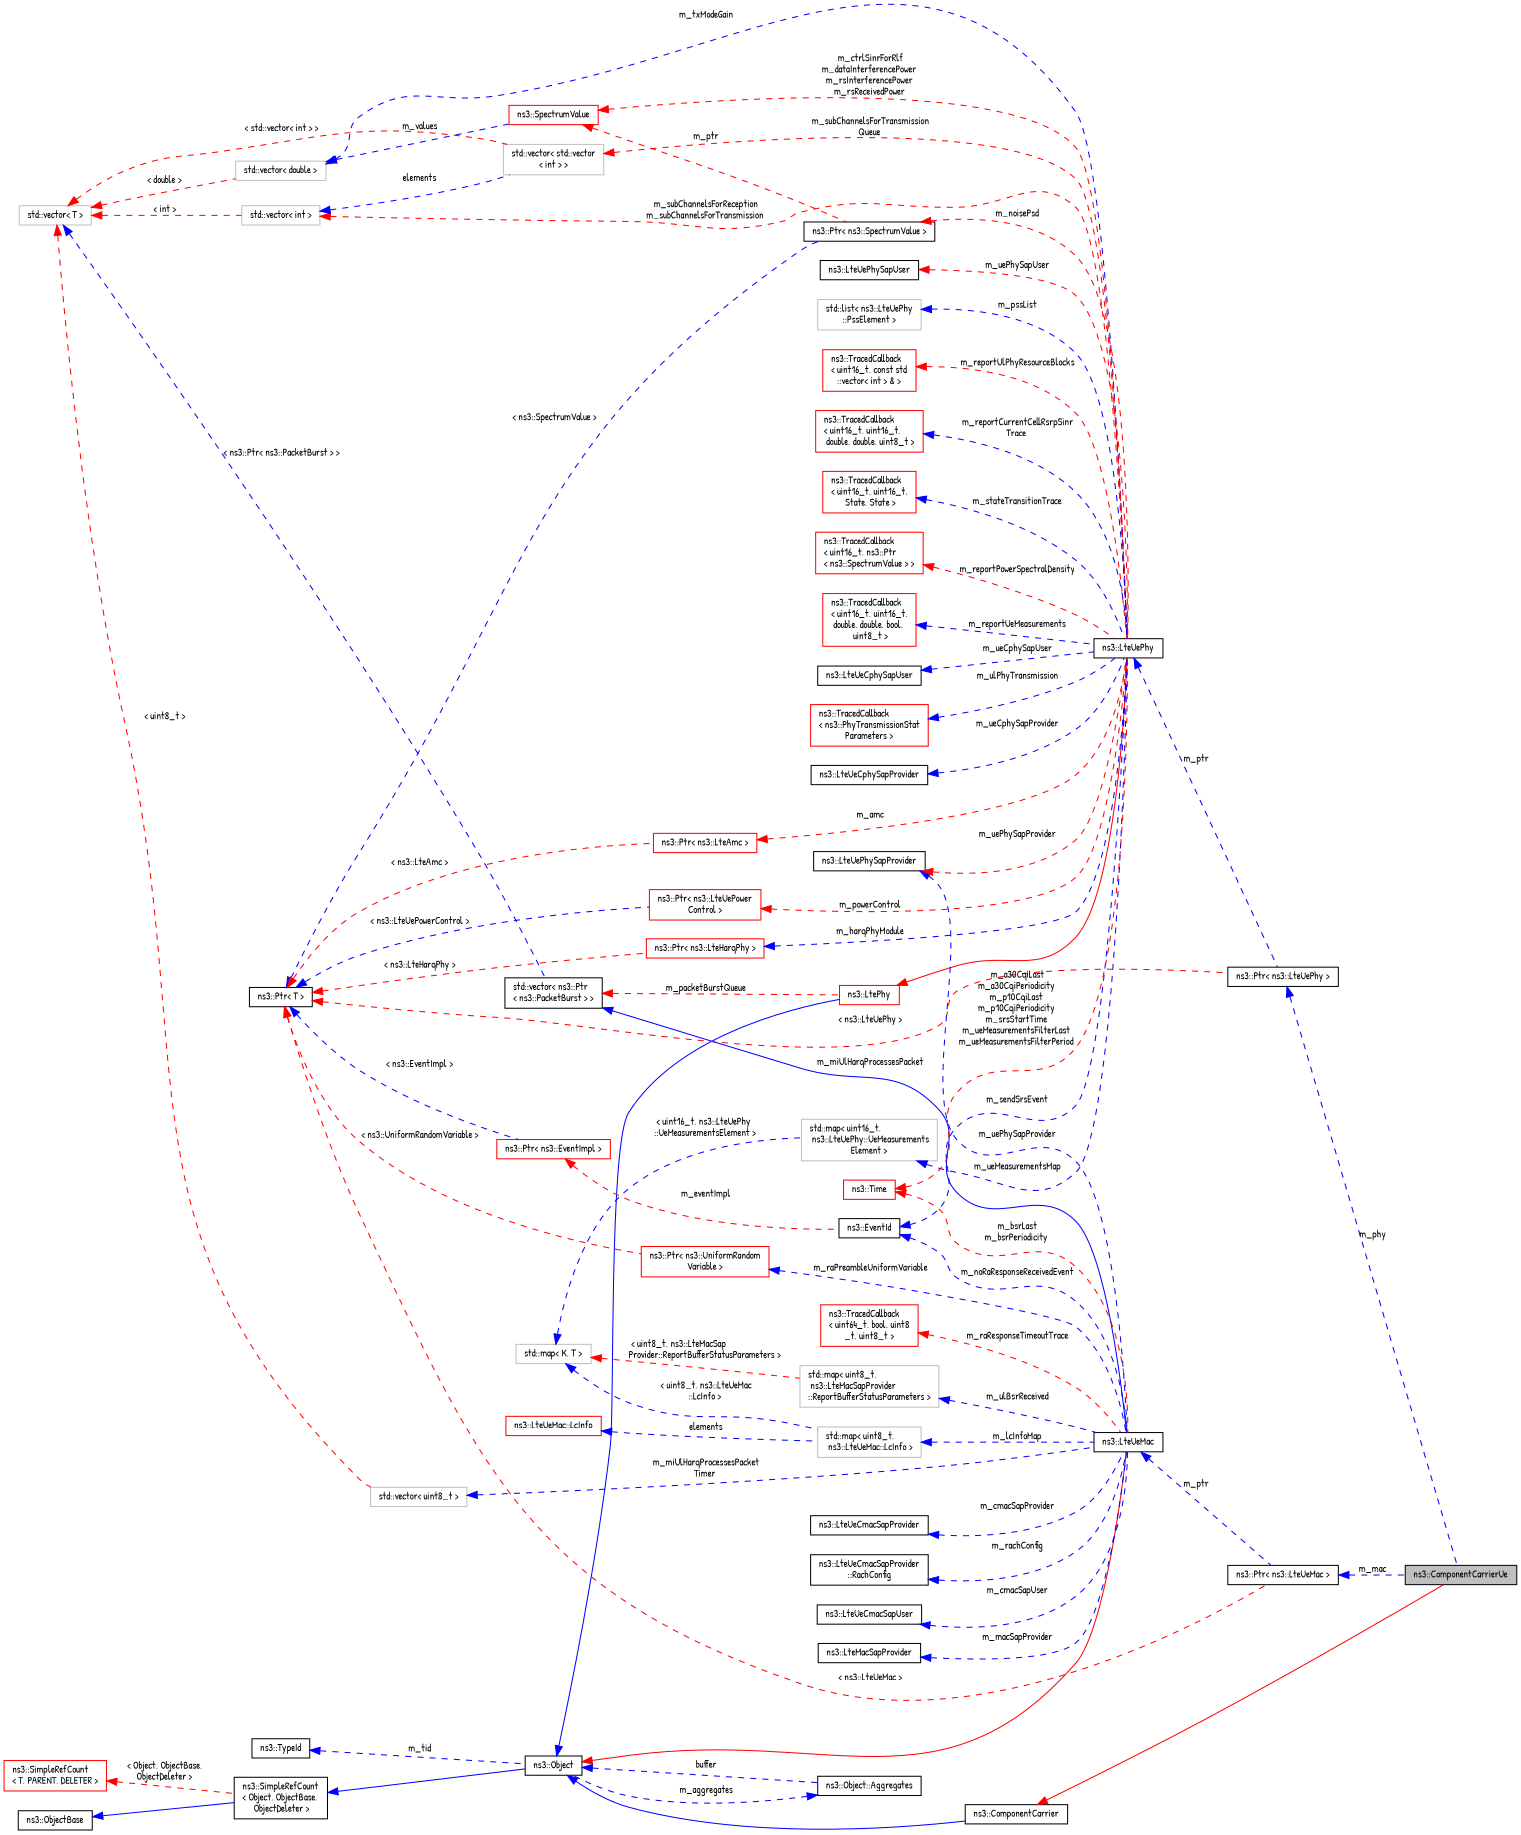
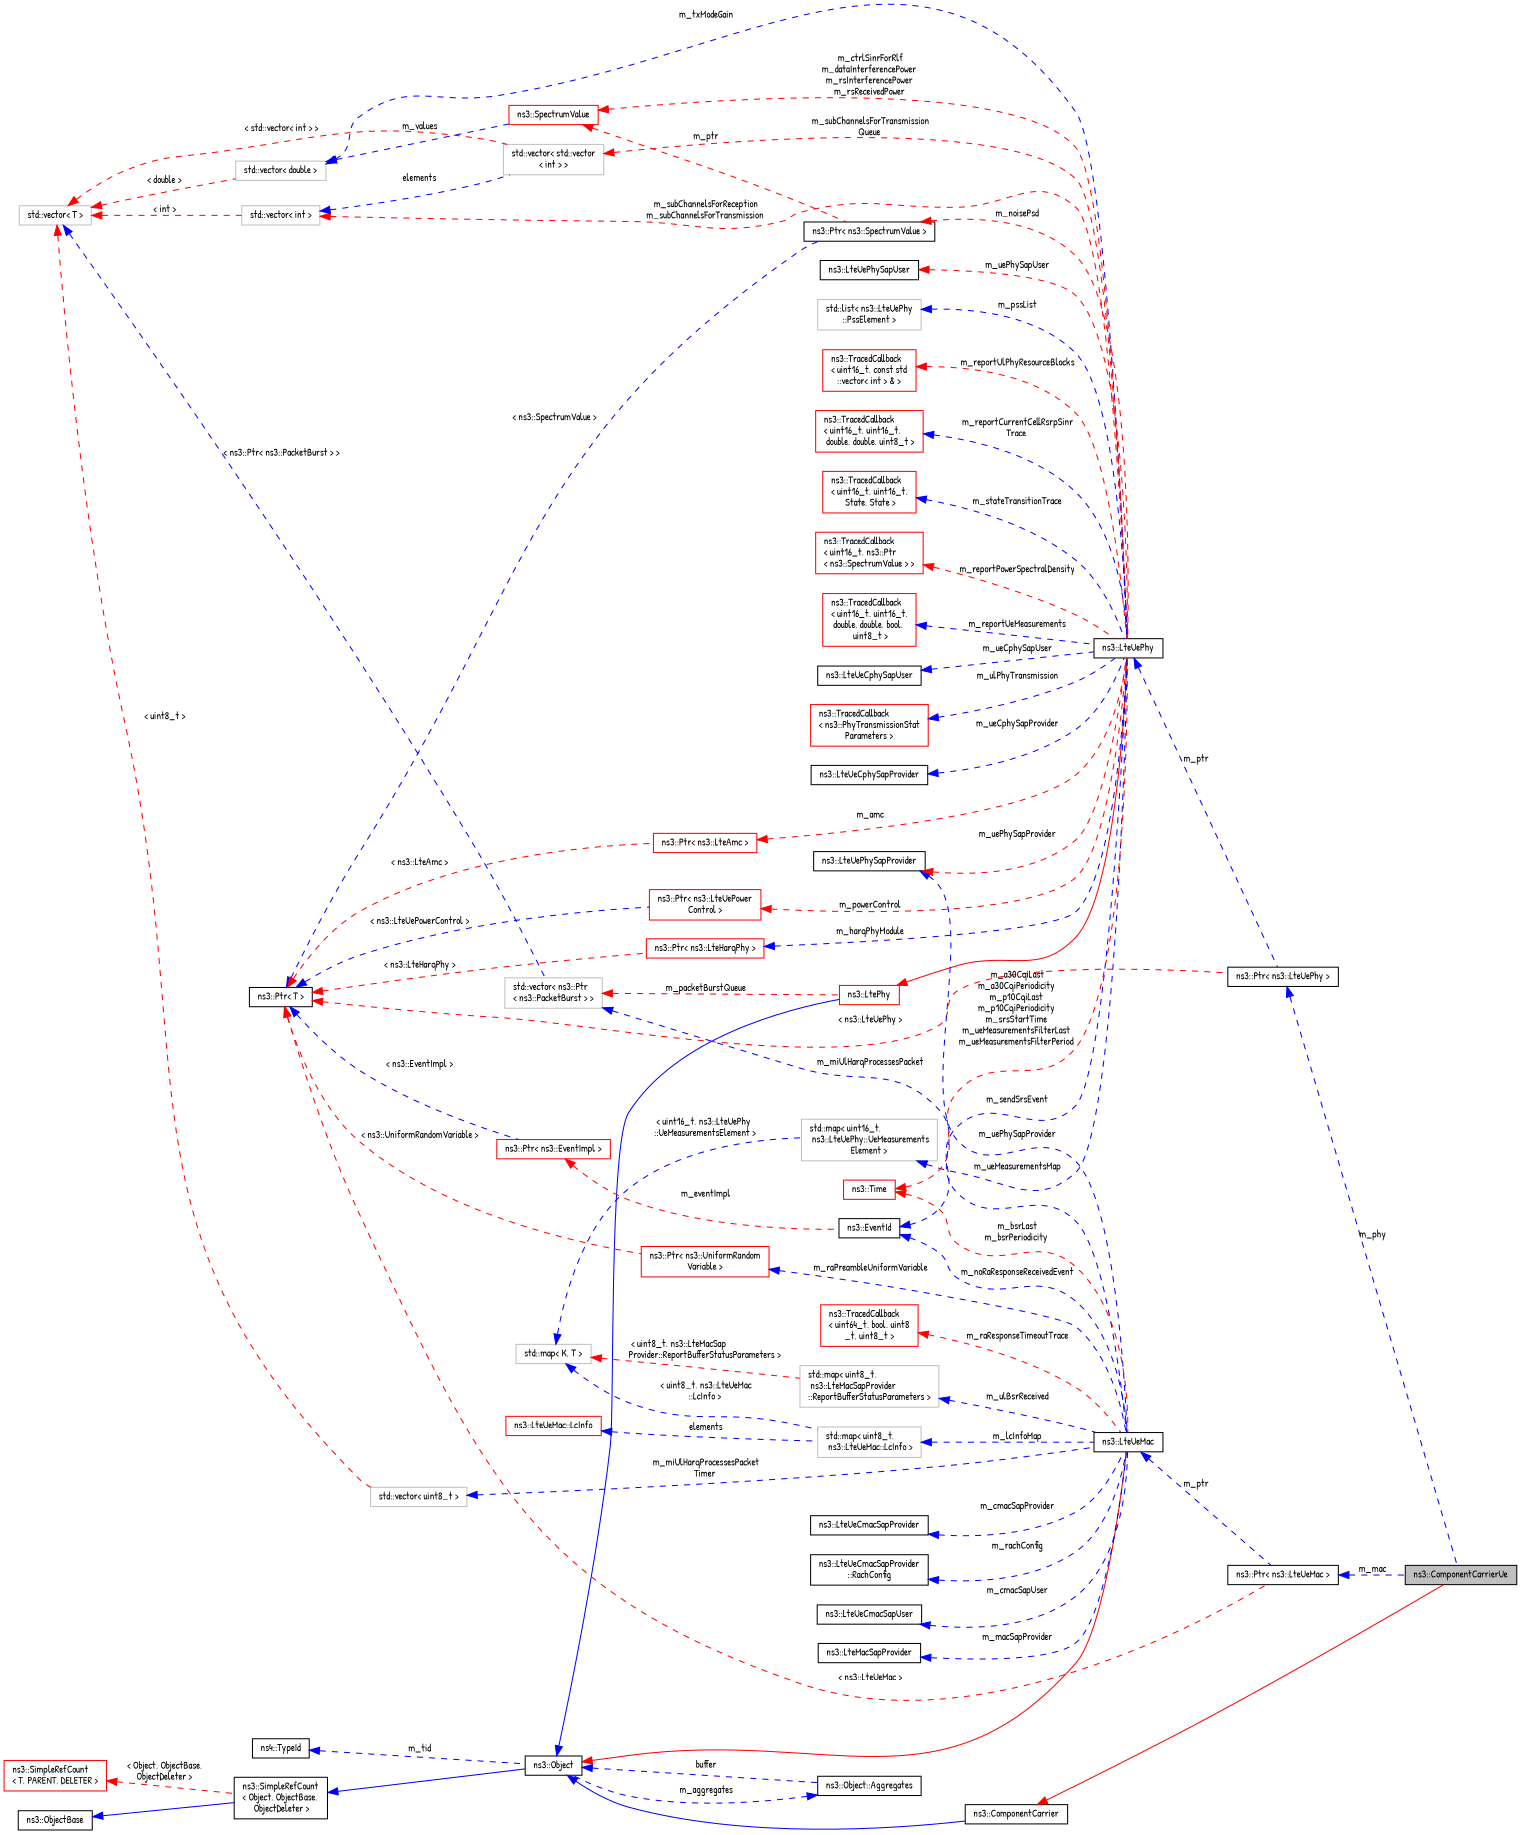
node "std::vector< ns3::Ptr < ns3::PacketBurst > >": color black -> grey75
edge "ns3::LteUeMac" -> "std::vector< ns3::Ptr < ns3::PacketBurst > >": style solid -> dashed
node "ns3::TypeId": label "ns3::TypeId" -> "ns4::TypeId"
